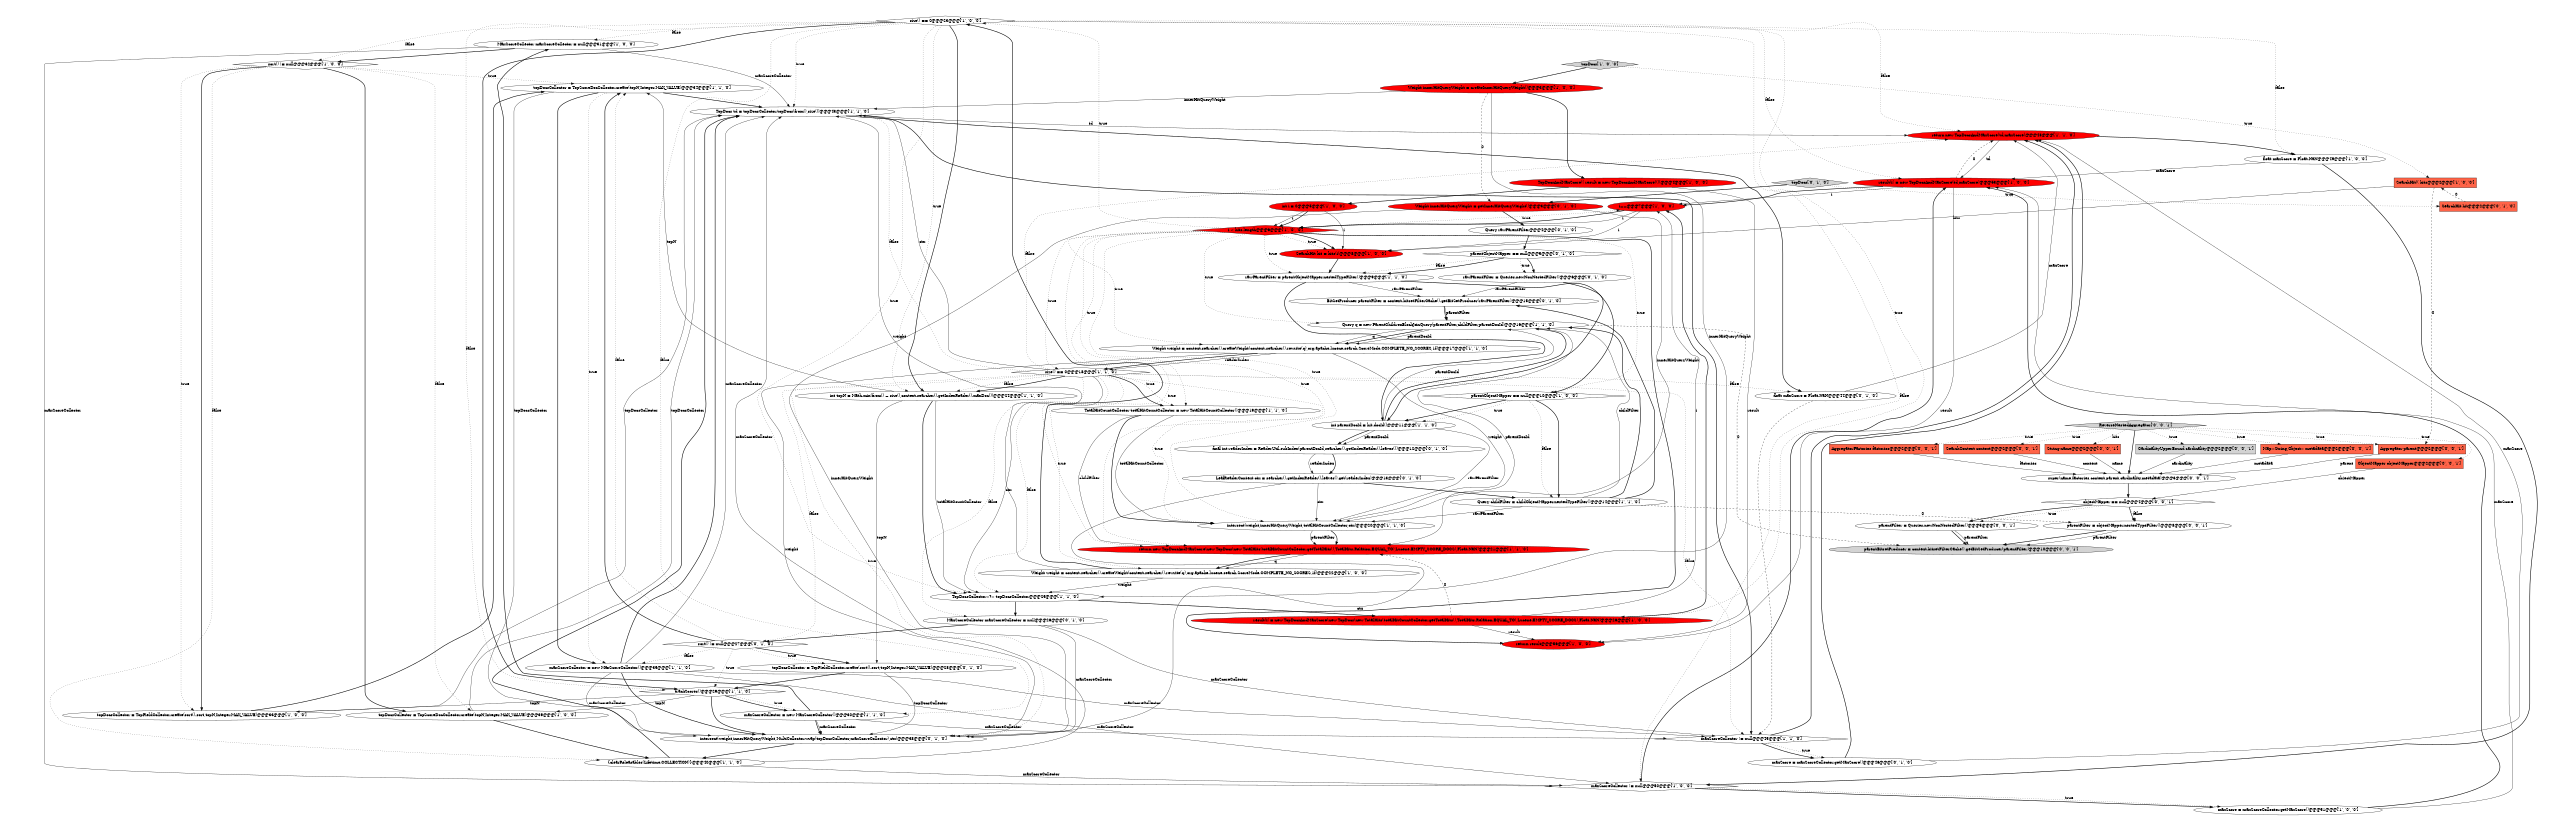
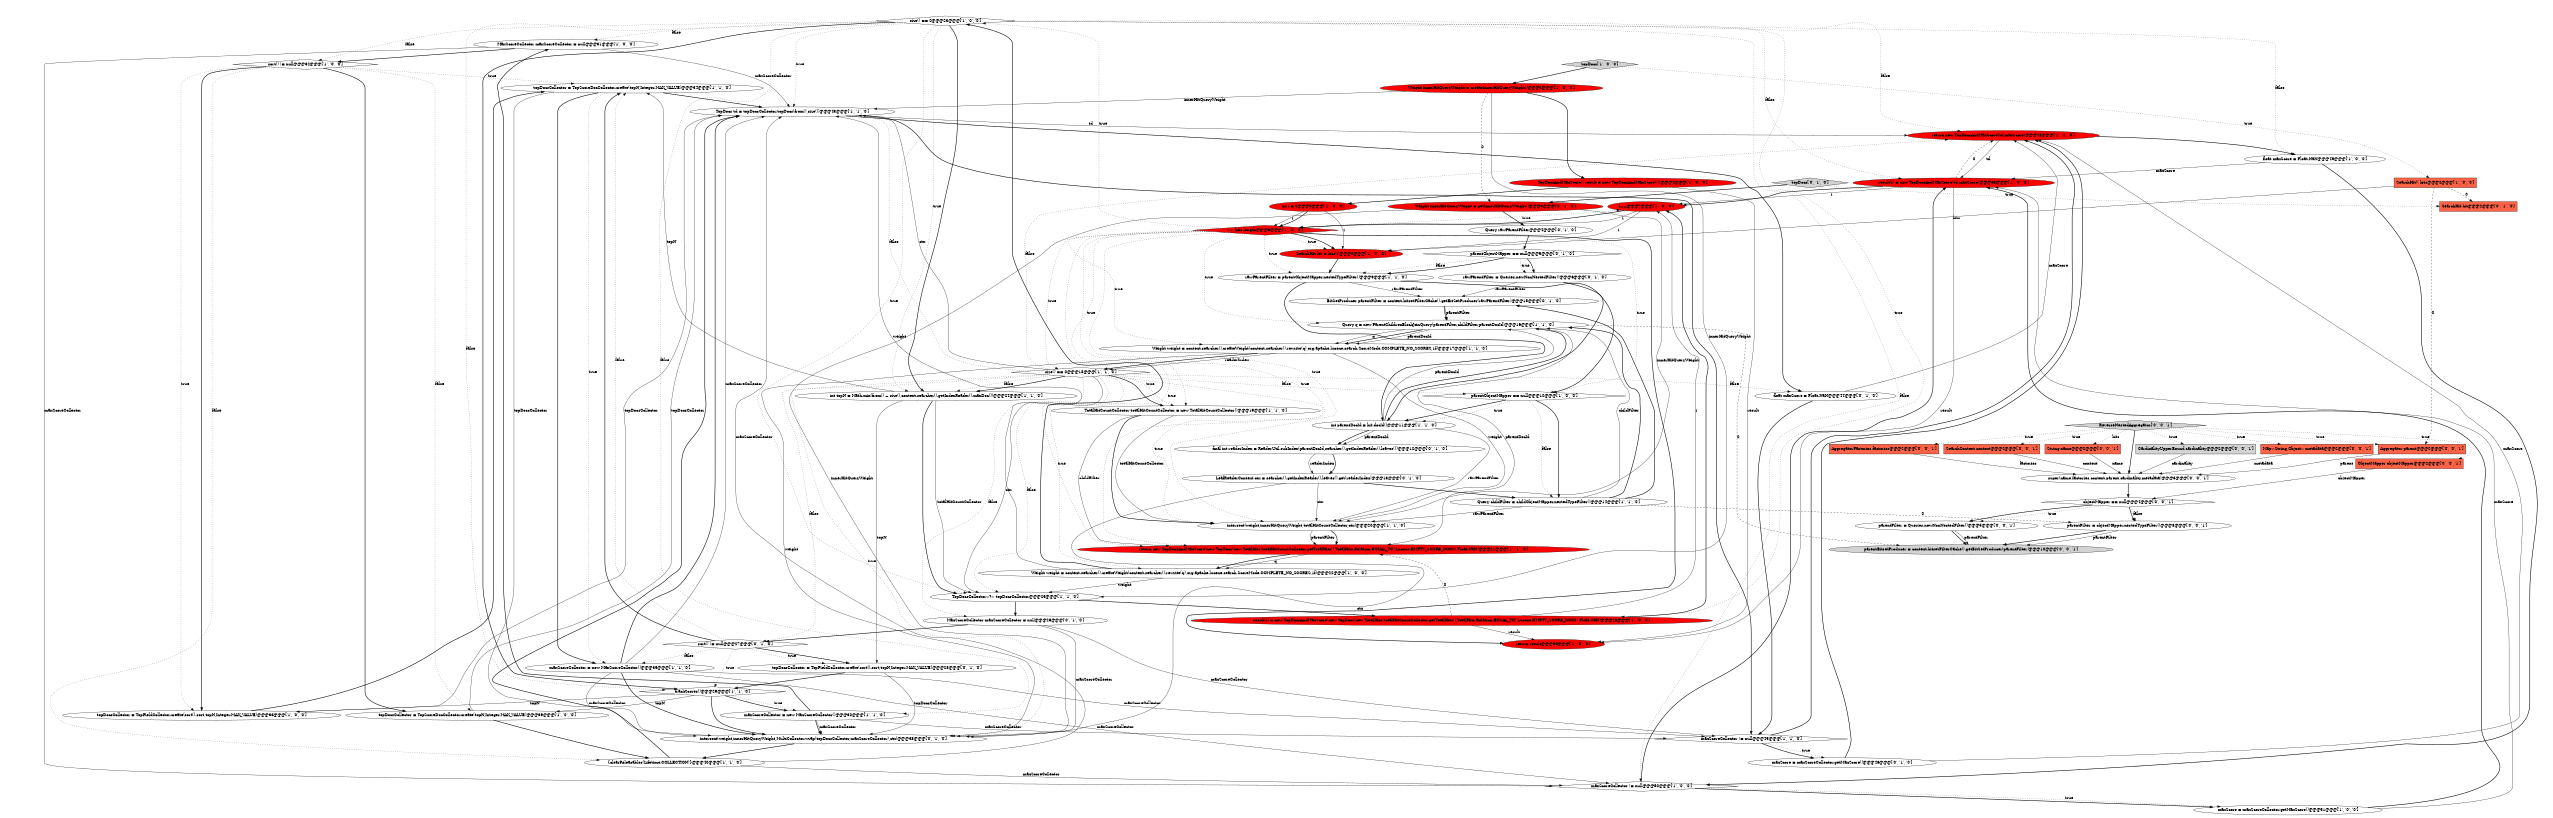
edge "SearchHit hit@@@2@@@['0', '1', '0']" -> "SearchHit(( hits@@@2@@@['1', '0', '0']": reversed
edge "size() == 0@@@18@@@['1', '1', '0']" -> "maxScoreCollector != null@@@45@@@['1', '1', '0']": now "size() == 0@@@18@@@['1', '1', '0']" -> "parentObjectMapper == null@@@10@@@['1', '0', '0']"
edge "float maxScore = Float.NaN@@@44@@@['0', '1', '0']" -> "maxScoreCollector != null@@@45@@@['1', '1', '0']": style dashed -> bold
